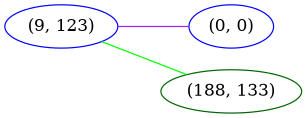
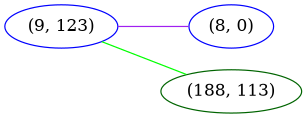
node "(0, 0)": label "(0, 0)" -> "(8, 0)"
node "(188, 133)": label "(188, 133)" -> "(188, 113)"
